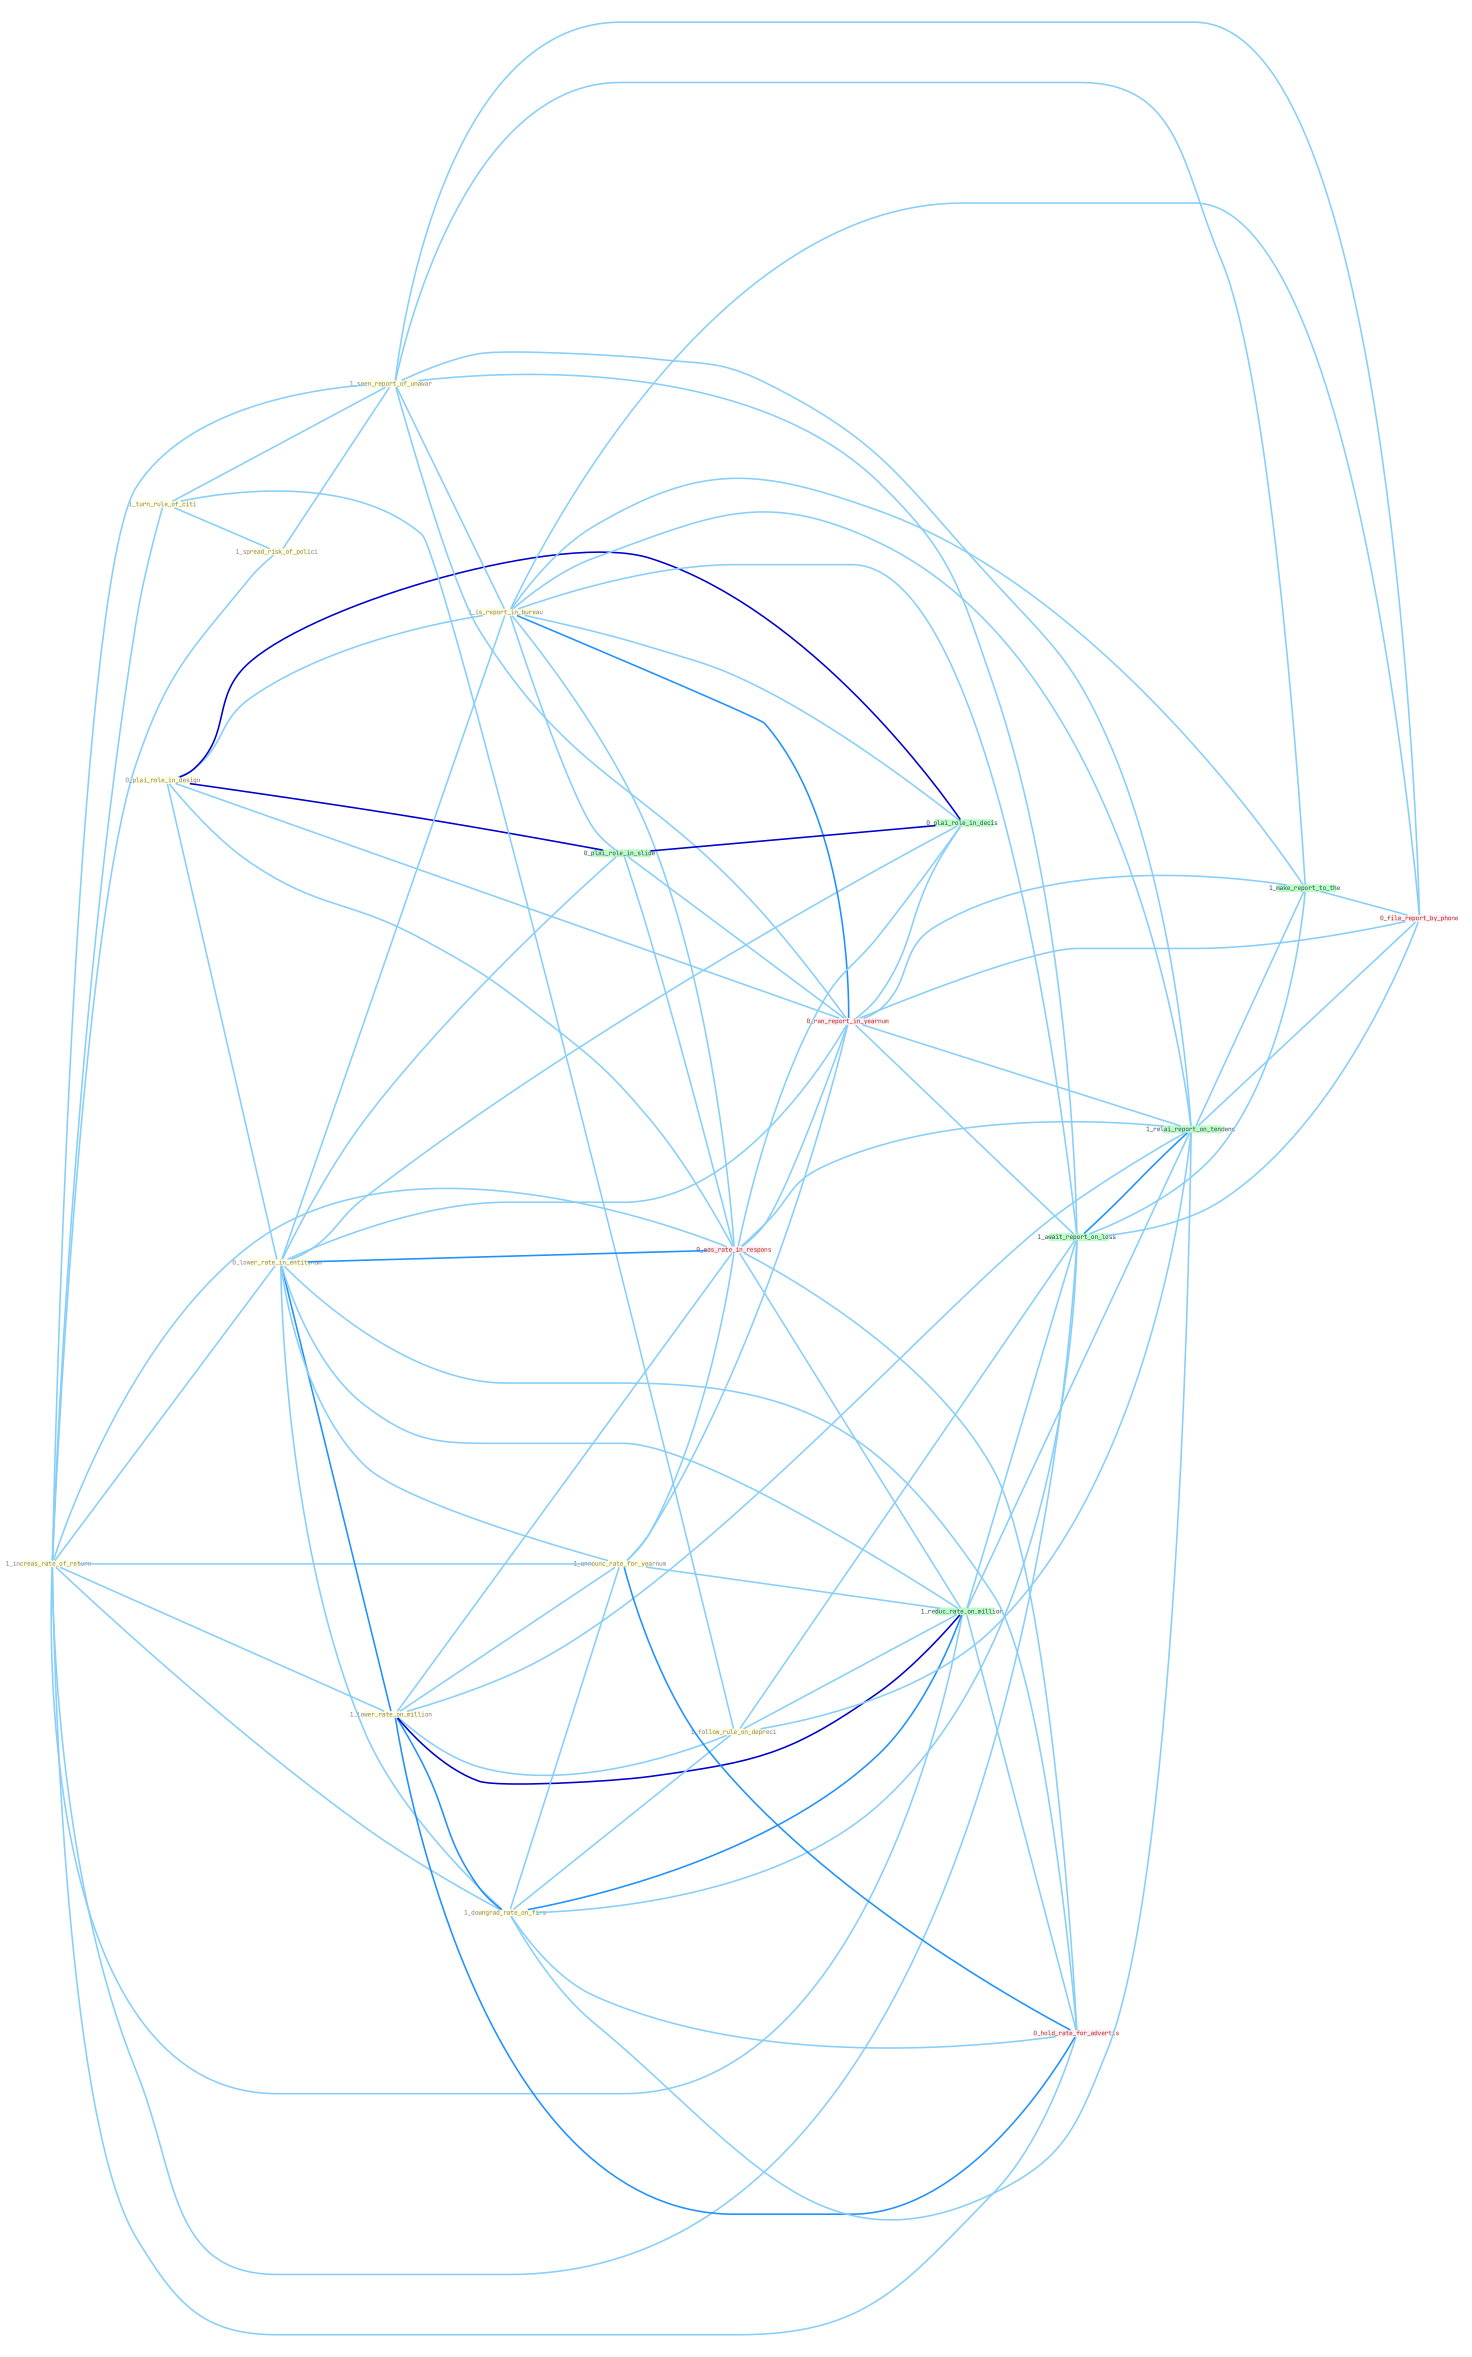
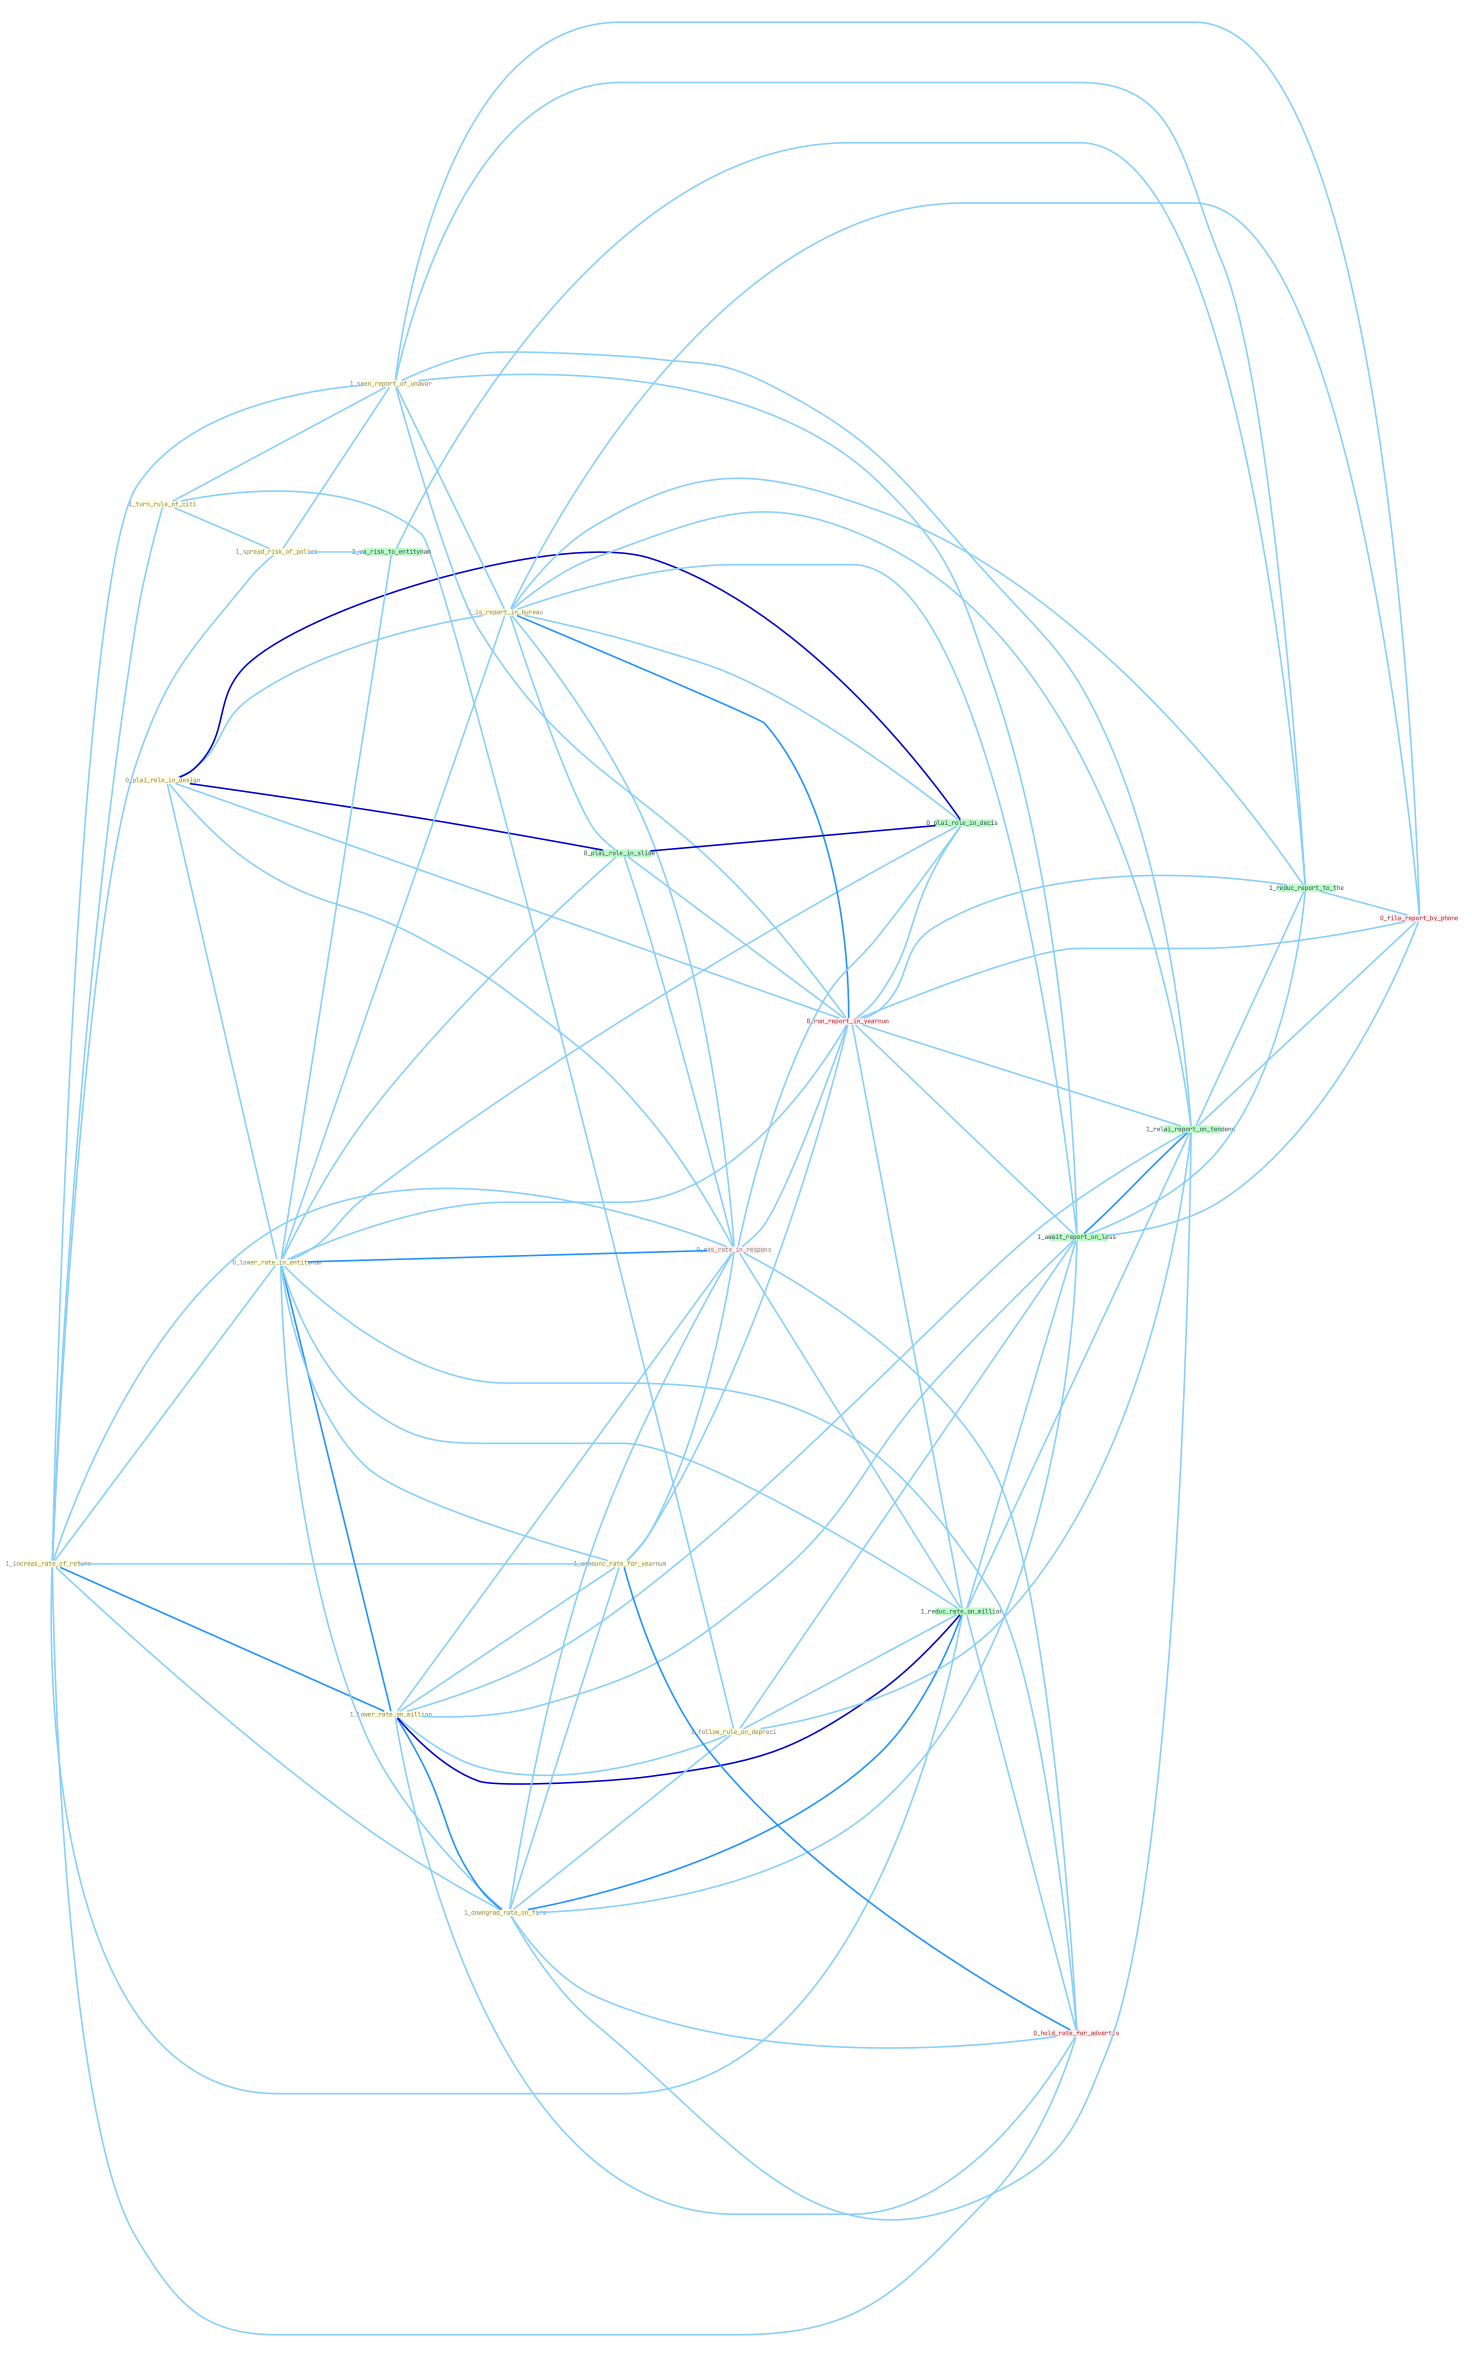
node "1_wa_risk_to_entitynam": added
node "1_make_report_to_the": label "1_make_report_to_the" -> "1_reduc_report_to_the"
edge "1_relai_report_on_tendenc" -- "0_eas_rate_in_respons": now "1_downgrad_rate_on_firm" -- "0_eas_rate_in_respons"
node "0_eas_rate_in_respons": fontcolor #b22222 -> #8b7d6b
edge "1_announc_rate_for_yearnum" -- "1_reduc_rate_on_million": now "0_ran_report_in_yearnum" -- "1_reduc_rate_on_million"
edge "1_increas_rate_of_return" -- "1_lower_rate_on_million": color #87cefa -> #1e90ff
edge "1_lower_rate_on_million" -- "0_hold_rate_for_advertis": color #1e90ff -> #87cefa
edge "1_await_report_on_loss" -- "1_increas_rate_of_return": now "1_await_report_on_loss" -- "1_lower_rate_on_million"
